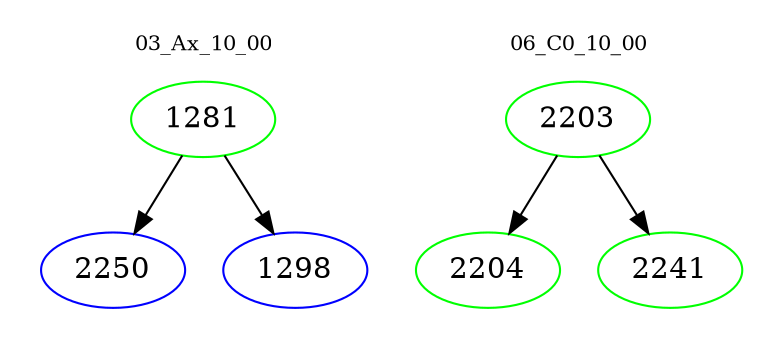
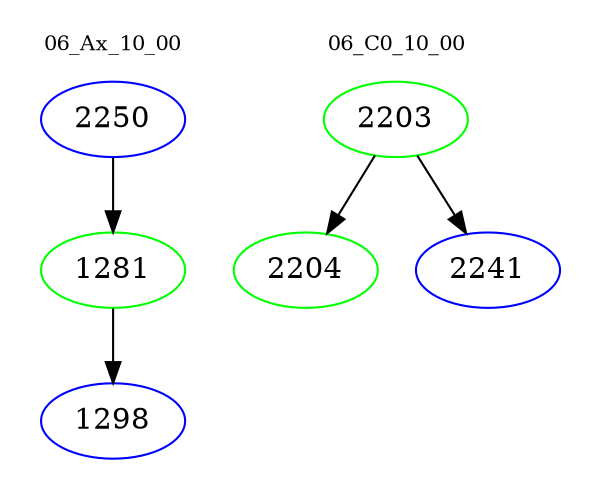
cluster "03_Ax_10_00": label "03_Ax_10_00" -> "06_Ax_10_00"
edge "1281" -> "2250": reversed
node "2241": color green -> blue
